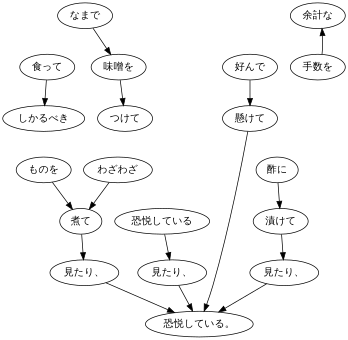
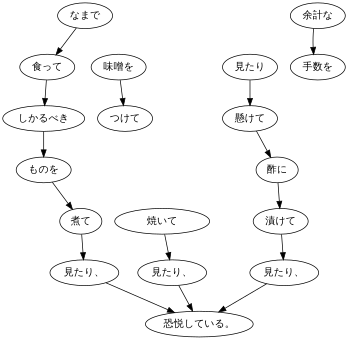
edge "なまで" -> "味噌を": now "なまで" -> "食って"
edge "手数を" -> "余計な": reversed
node "好んで": label "好んで" -> "見たり"
edge "しかるべき" -> "ものを": added
node "わざわざ": removed
edge "懸けて" -> "恐悦している。": now "懸けて" -> "酢に"
node "恐悦している": label "恐悦している" -> "焼いて"
